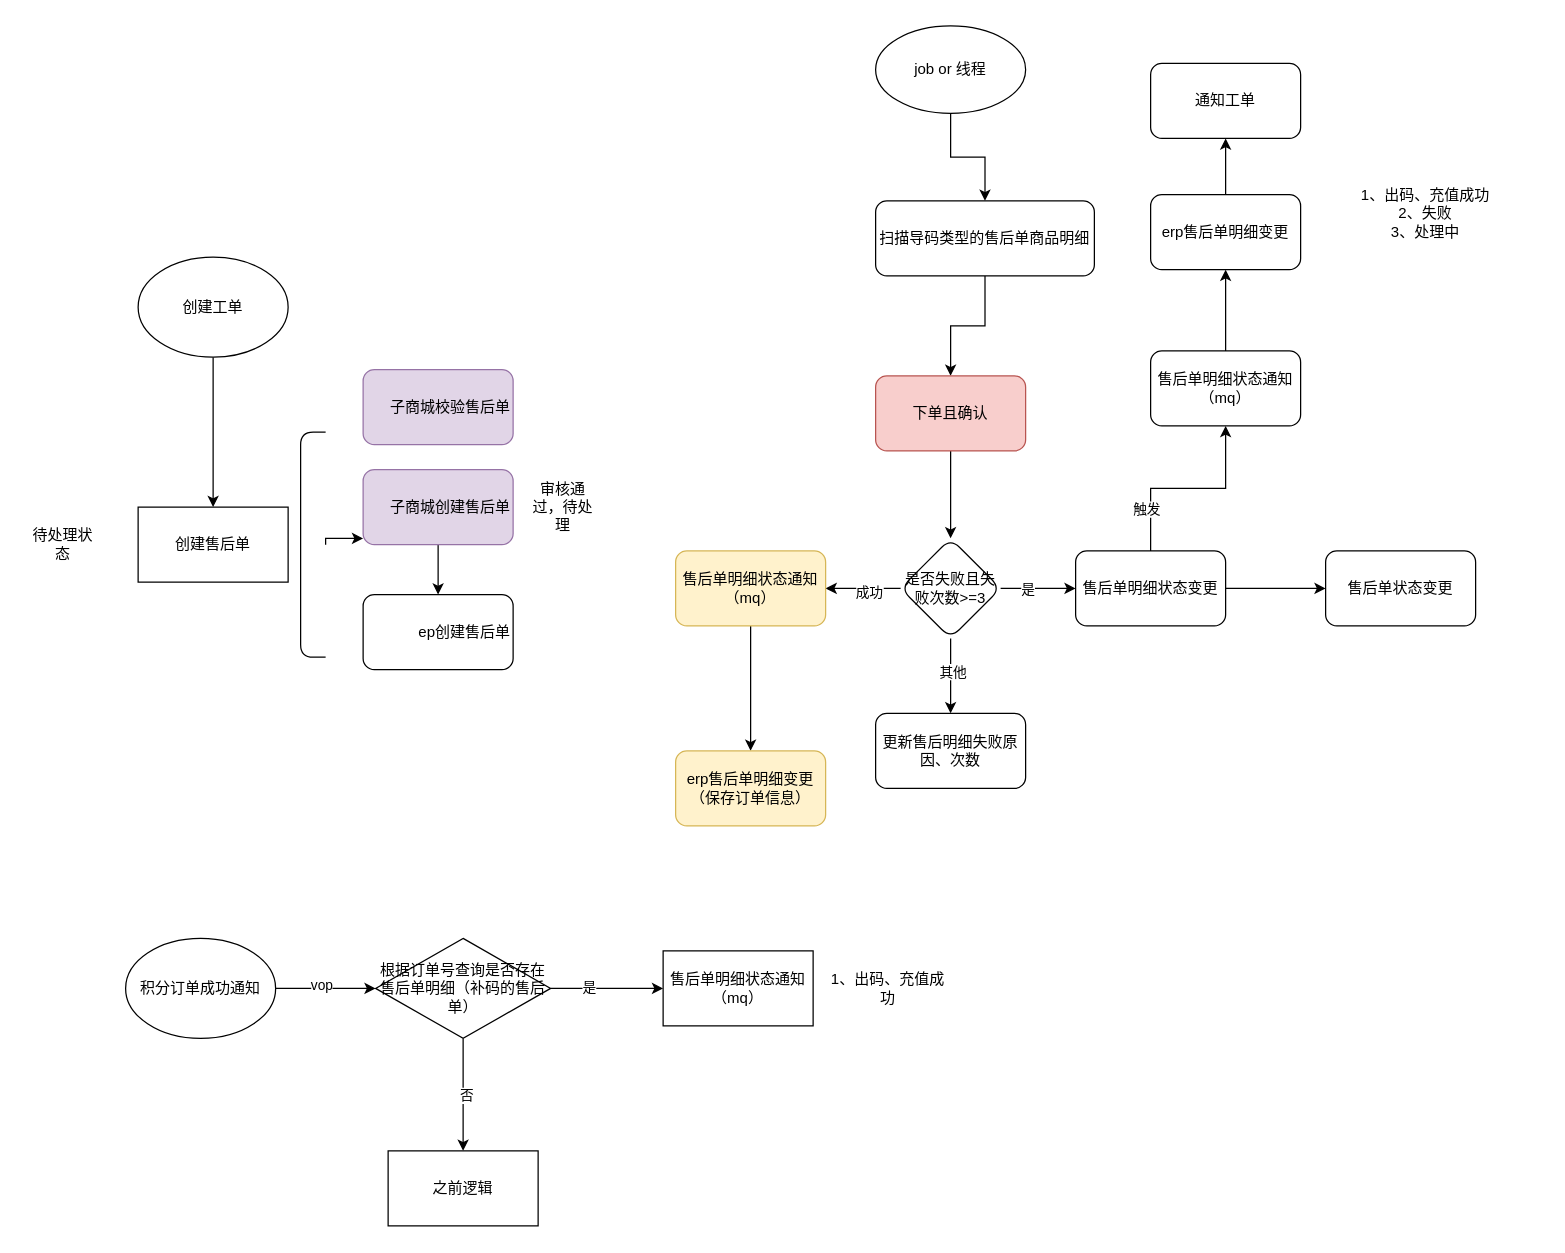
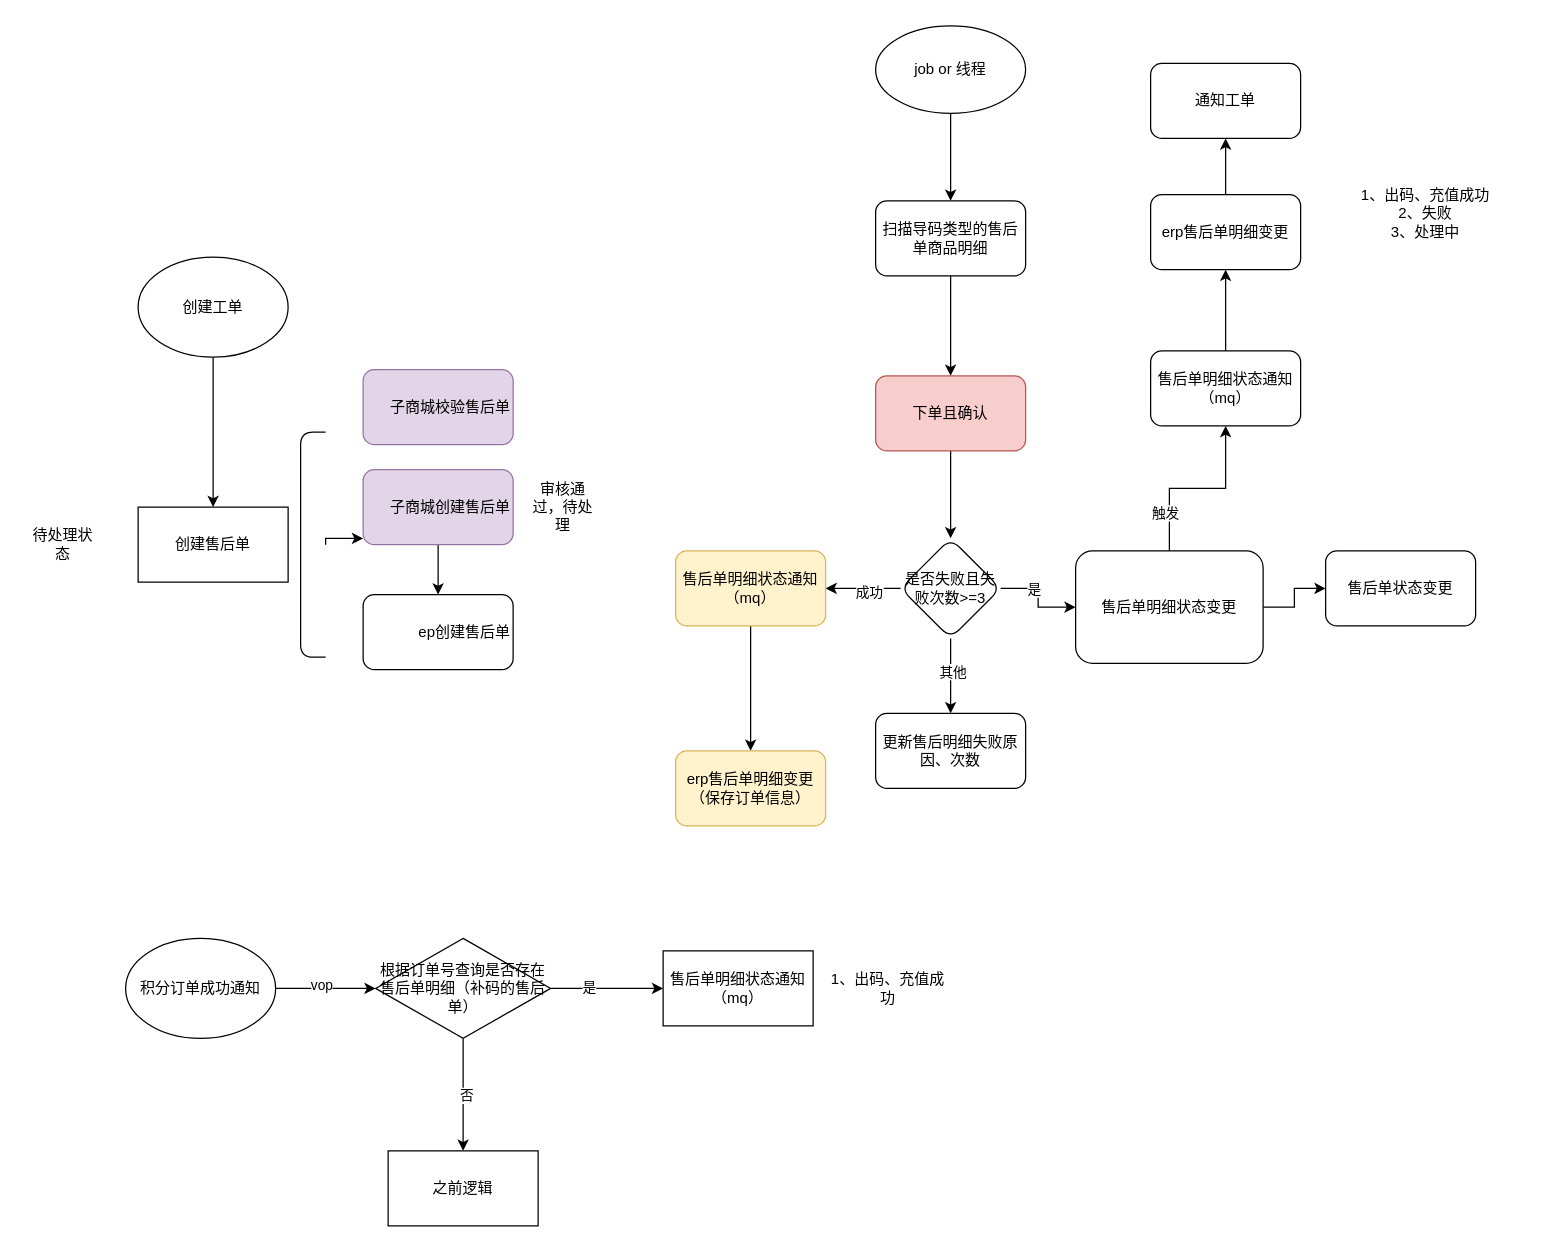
node "扫描导码类型的售后单商品明细": size 219x75 -> 150x75
node "售后单明细状态变更": size 150x75 -> 188x113
